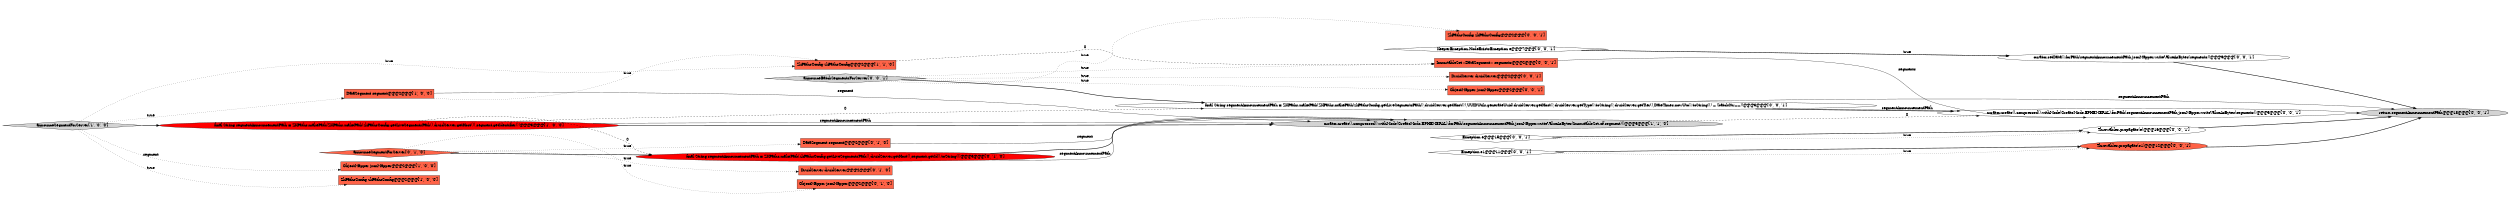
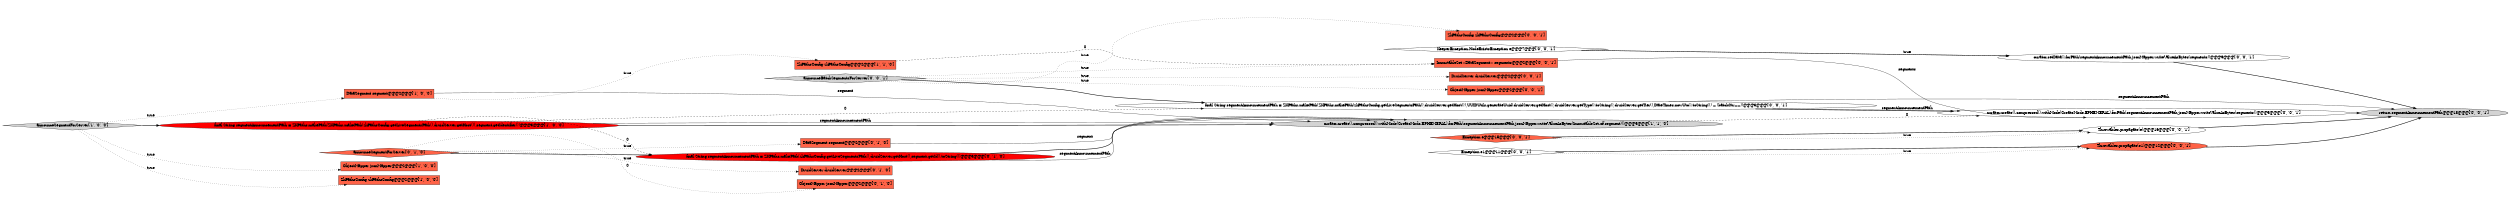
edge "announceSegmentForServer['1', '0', '0']" -> "ZkPathsConfig zkPathsConfig@@@2@@@['1', '1', '0']": removed, label "true"
node "Exception e@@@15@@@['0', '0', '1']": fillcolor white -> tomato
edge "announceSegmentForServer['1', '0', '0']" -> "ObjectMapper jsonMapper@@@2@@@['1', '0', '0']": label "segment" -> "true"
edge "announceSegmentForServer['0', '1', '0']" -> "ObjectMapper jsonMapper@@@2@@@['0', '1', '0']": label "true" -> "0"
